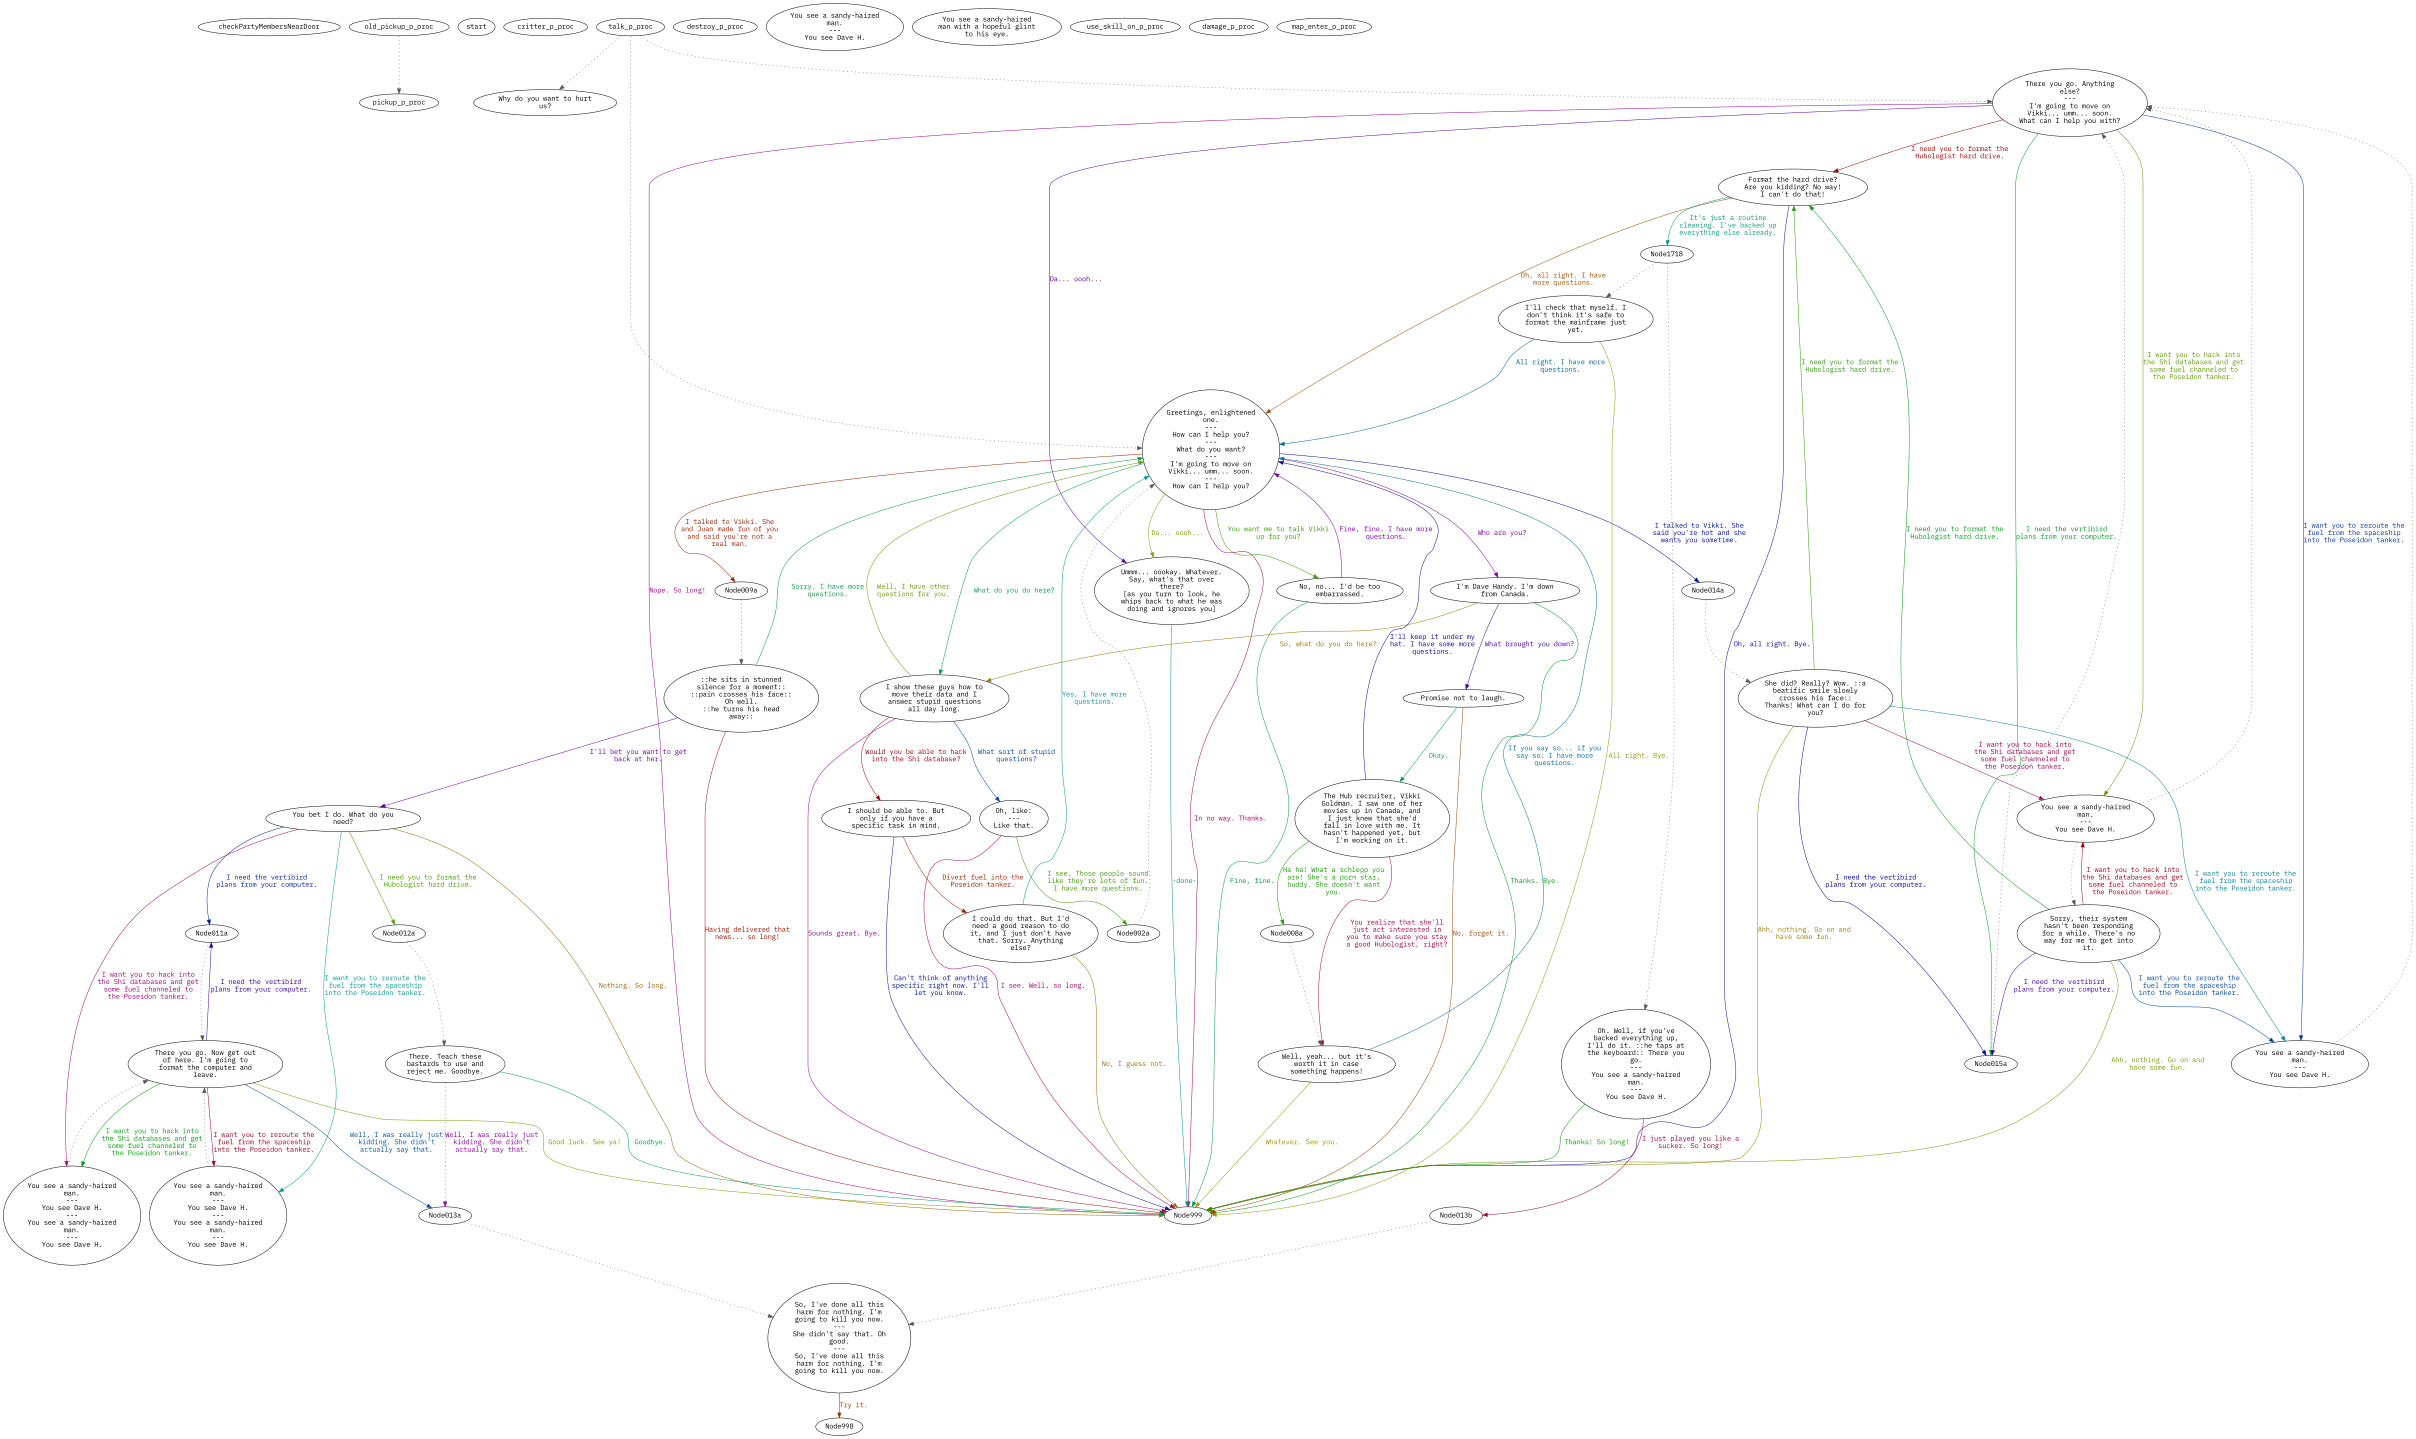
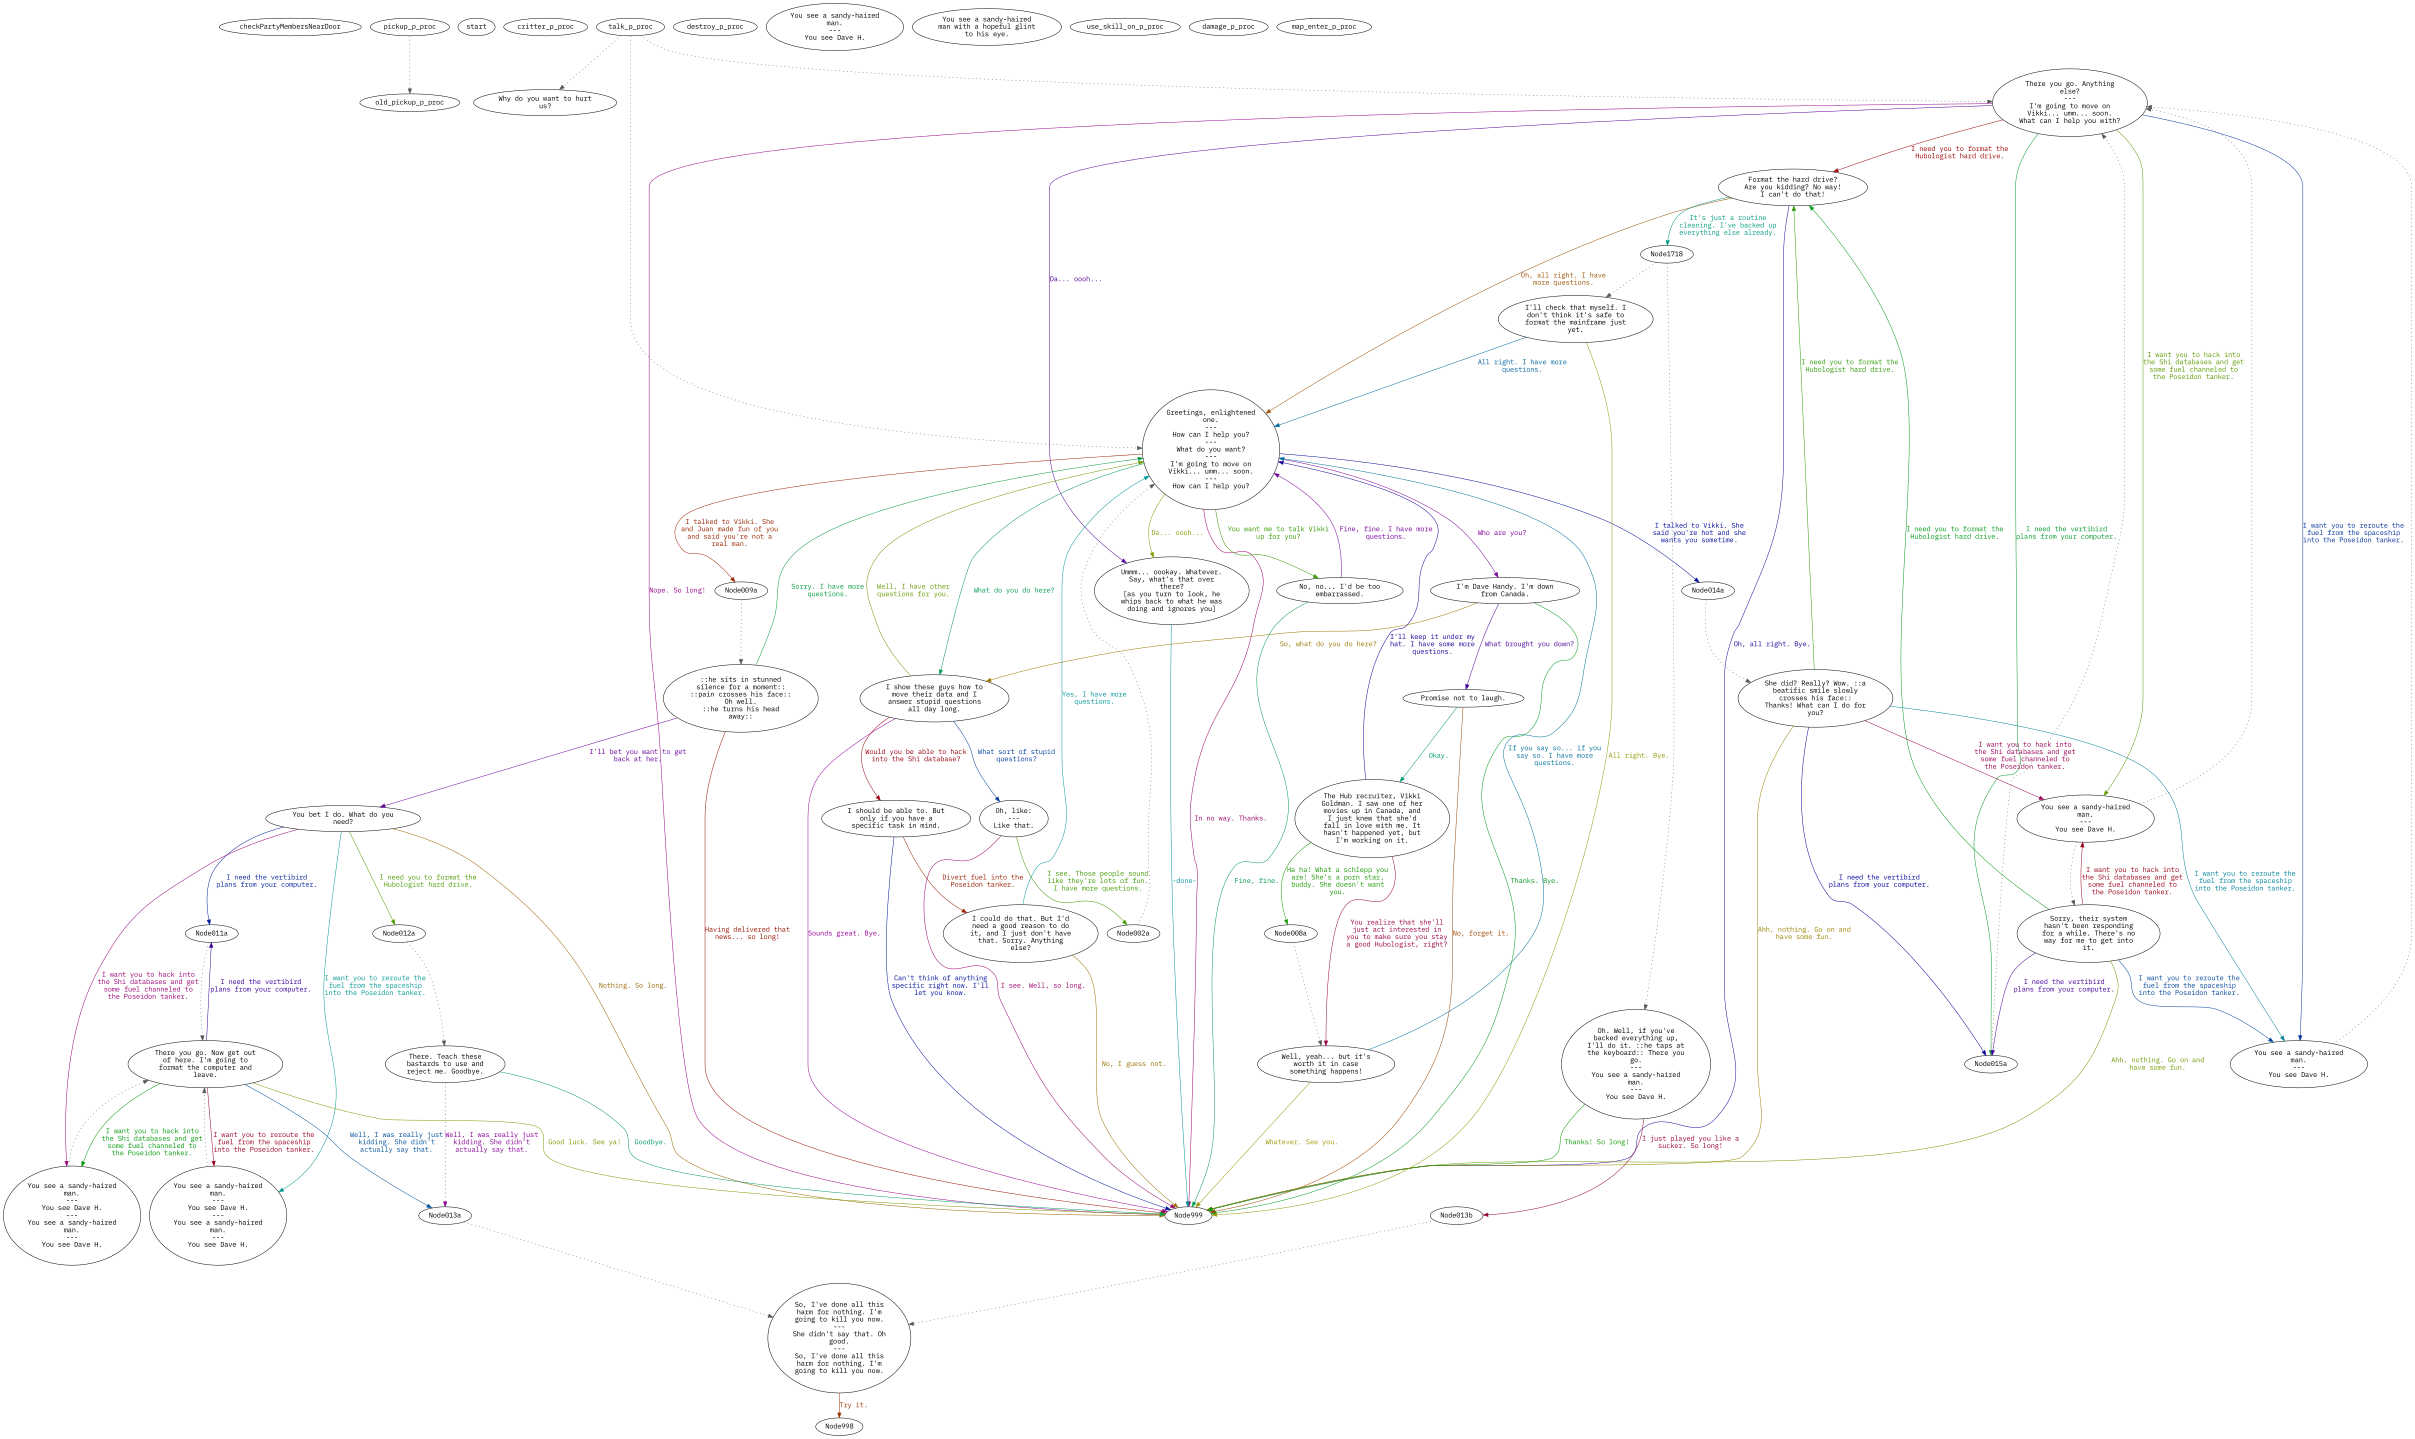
edge "old_pickup_p_proc" -> "pickup_p_proc": reversed
